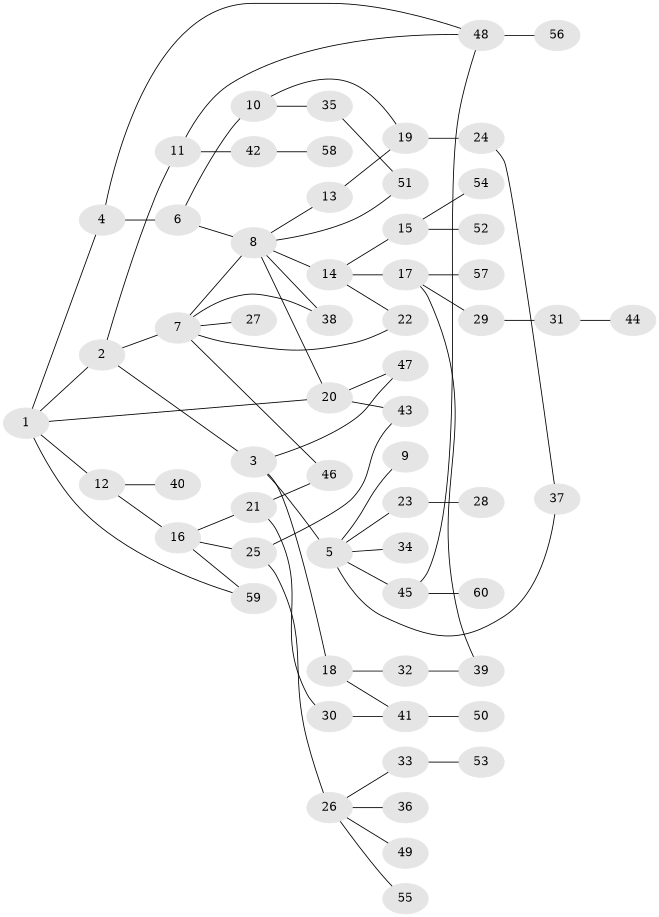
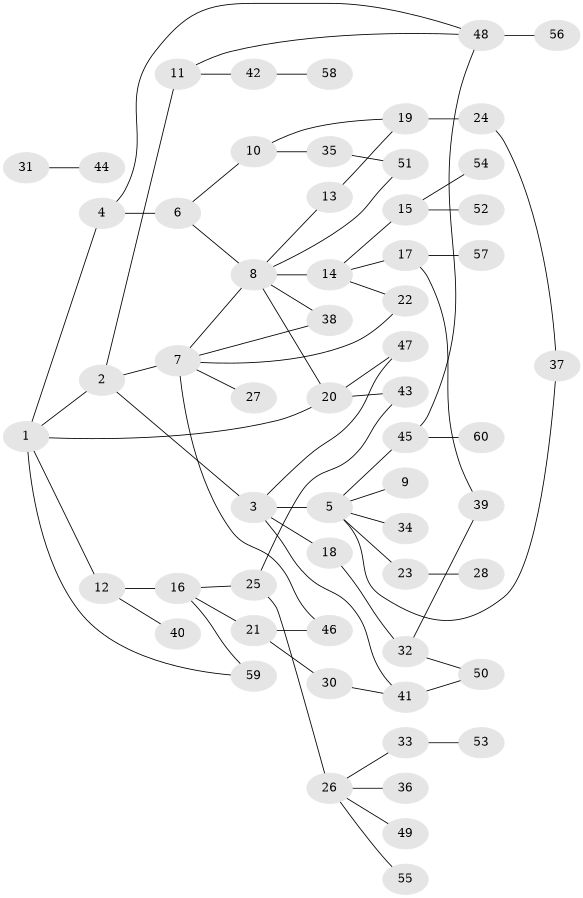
node "29": removed
edge "32" -- "50": added
edge "18" -- "41": now "3" -- "41"
